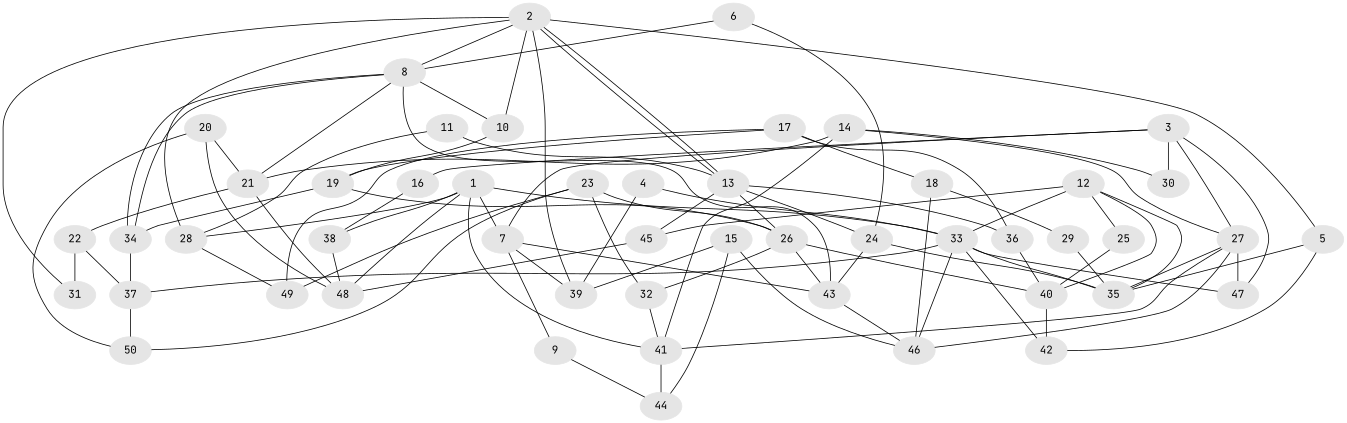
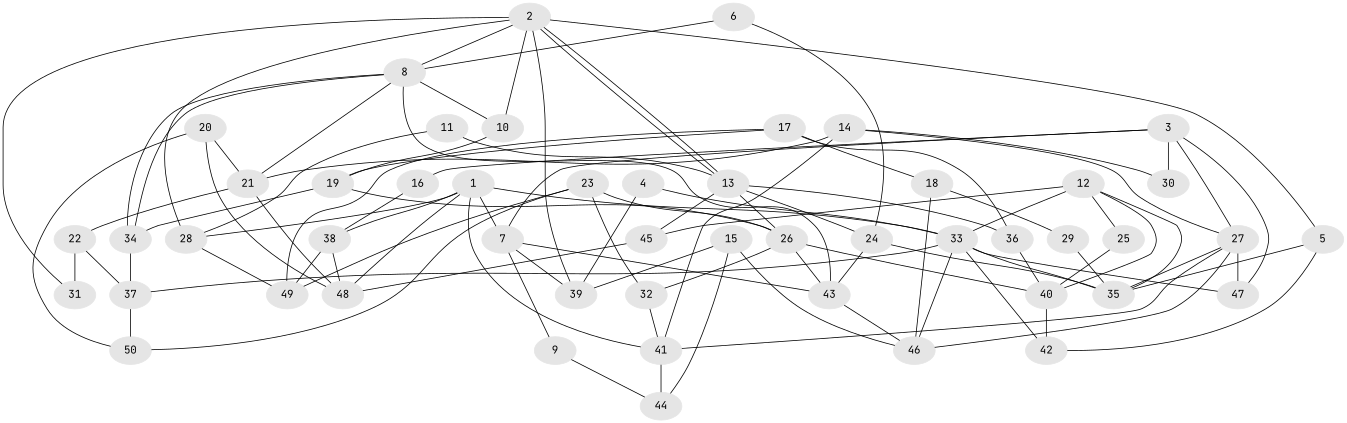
edge "38" -- "49": added
